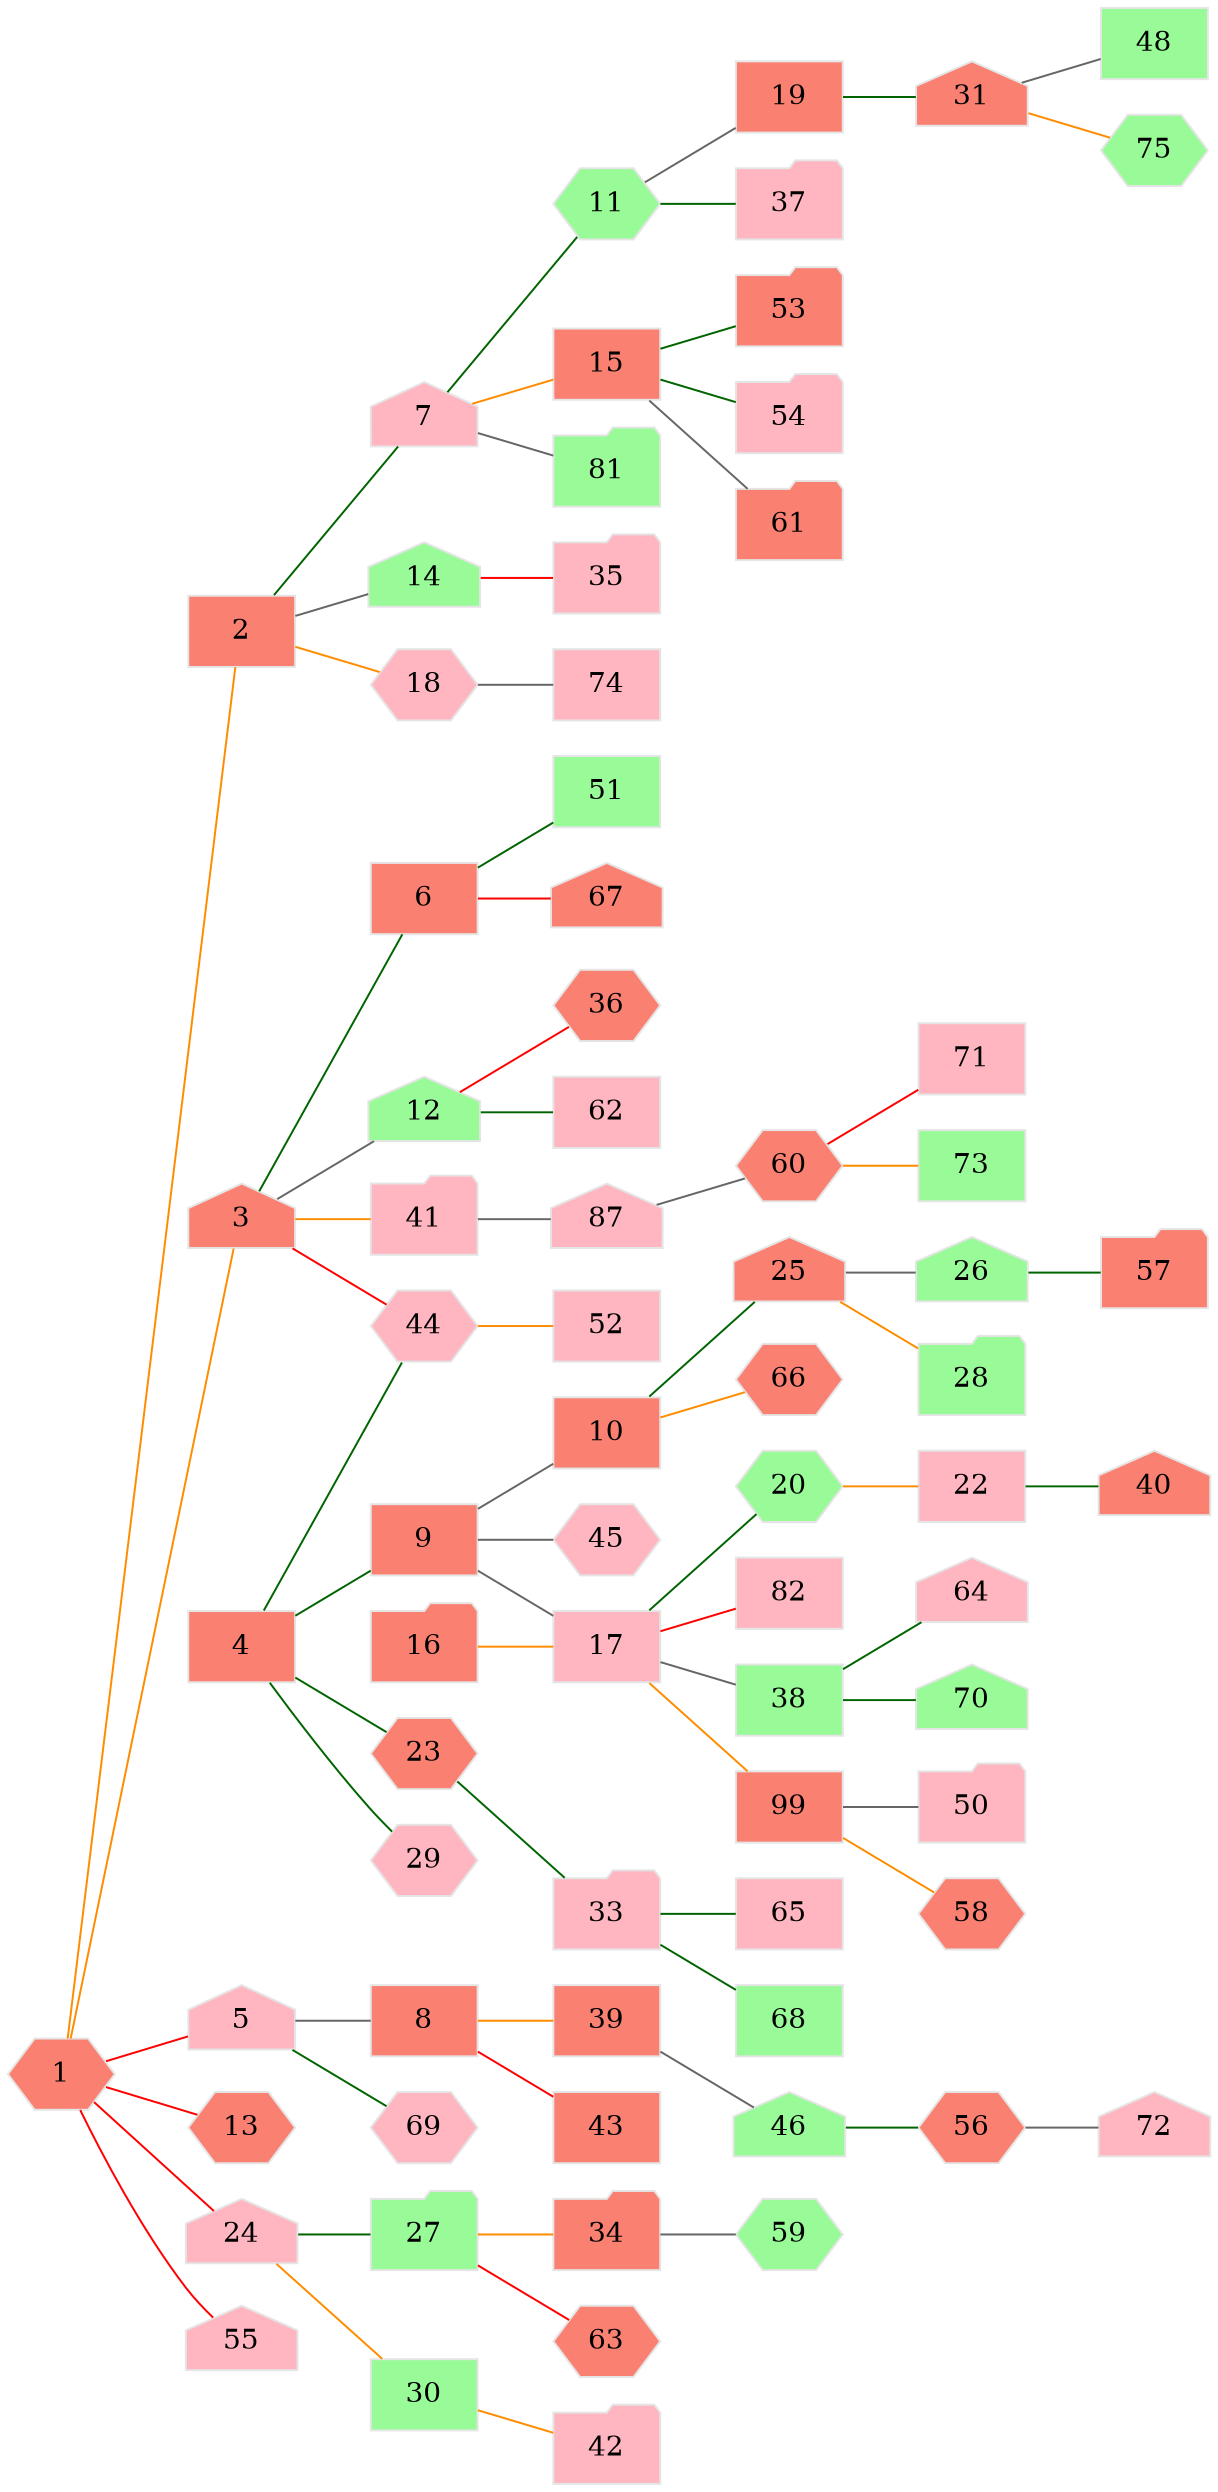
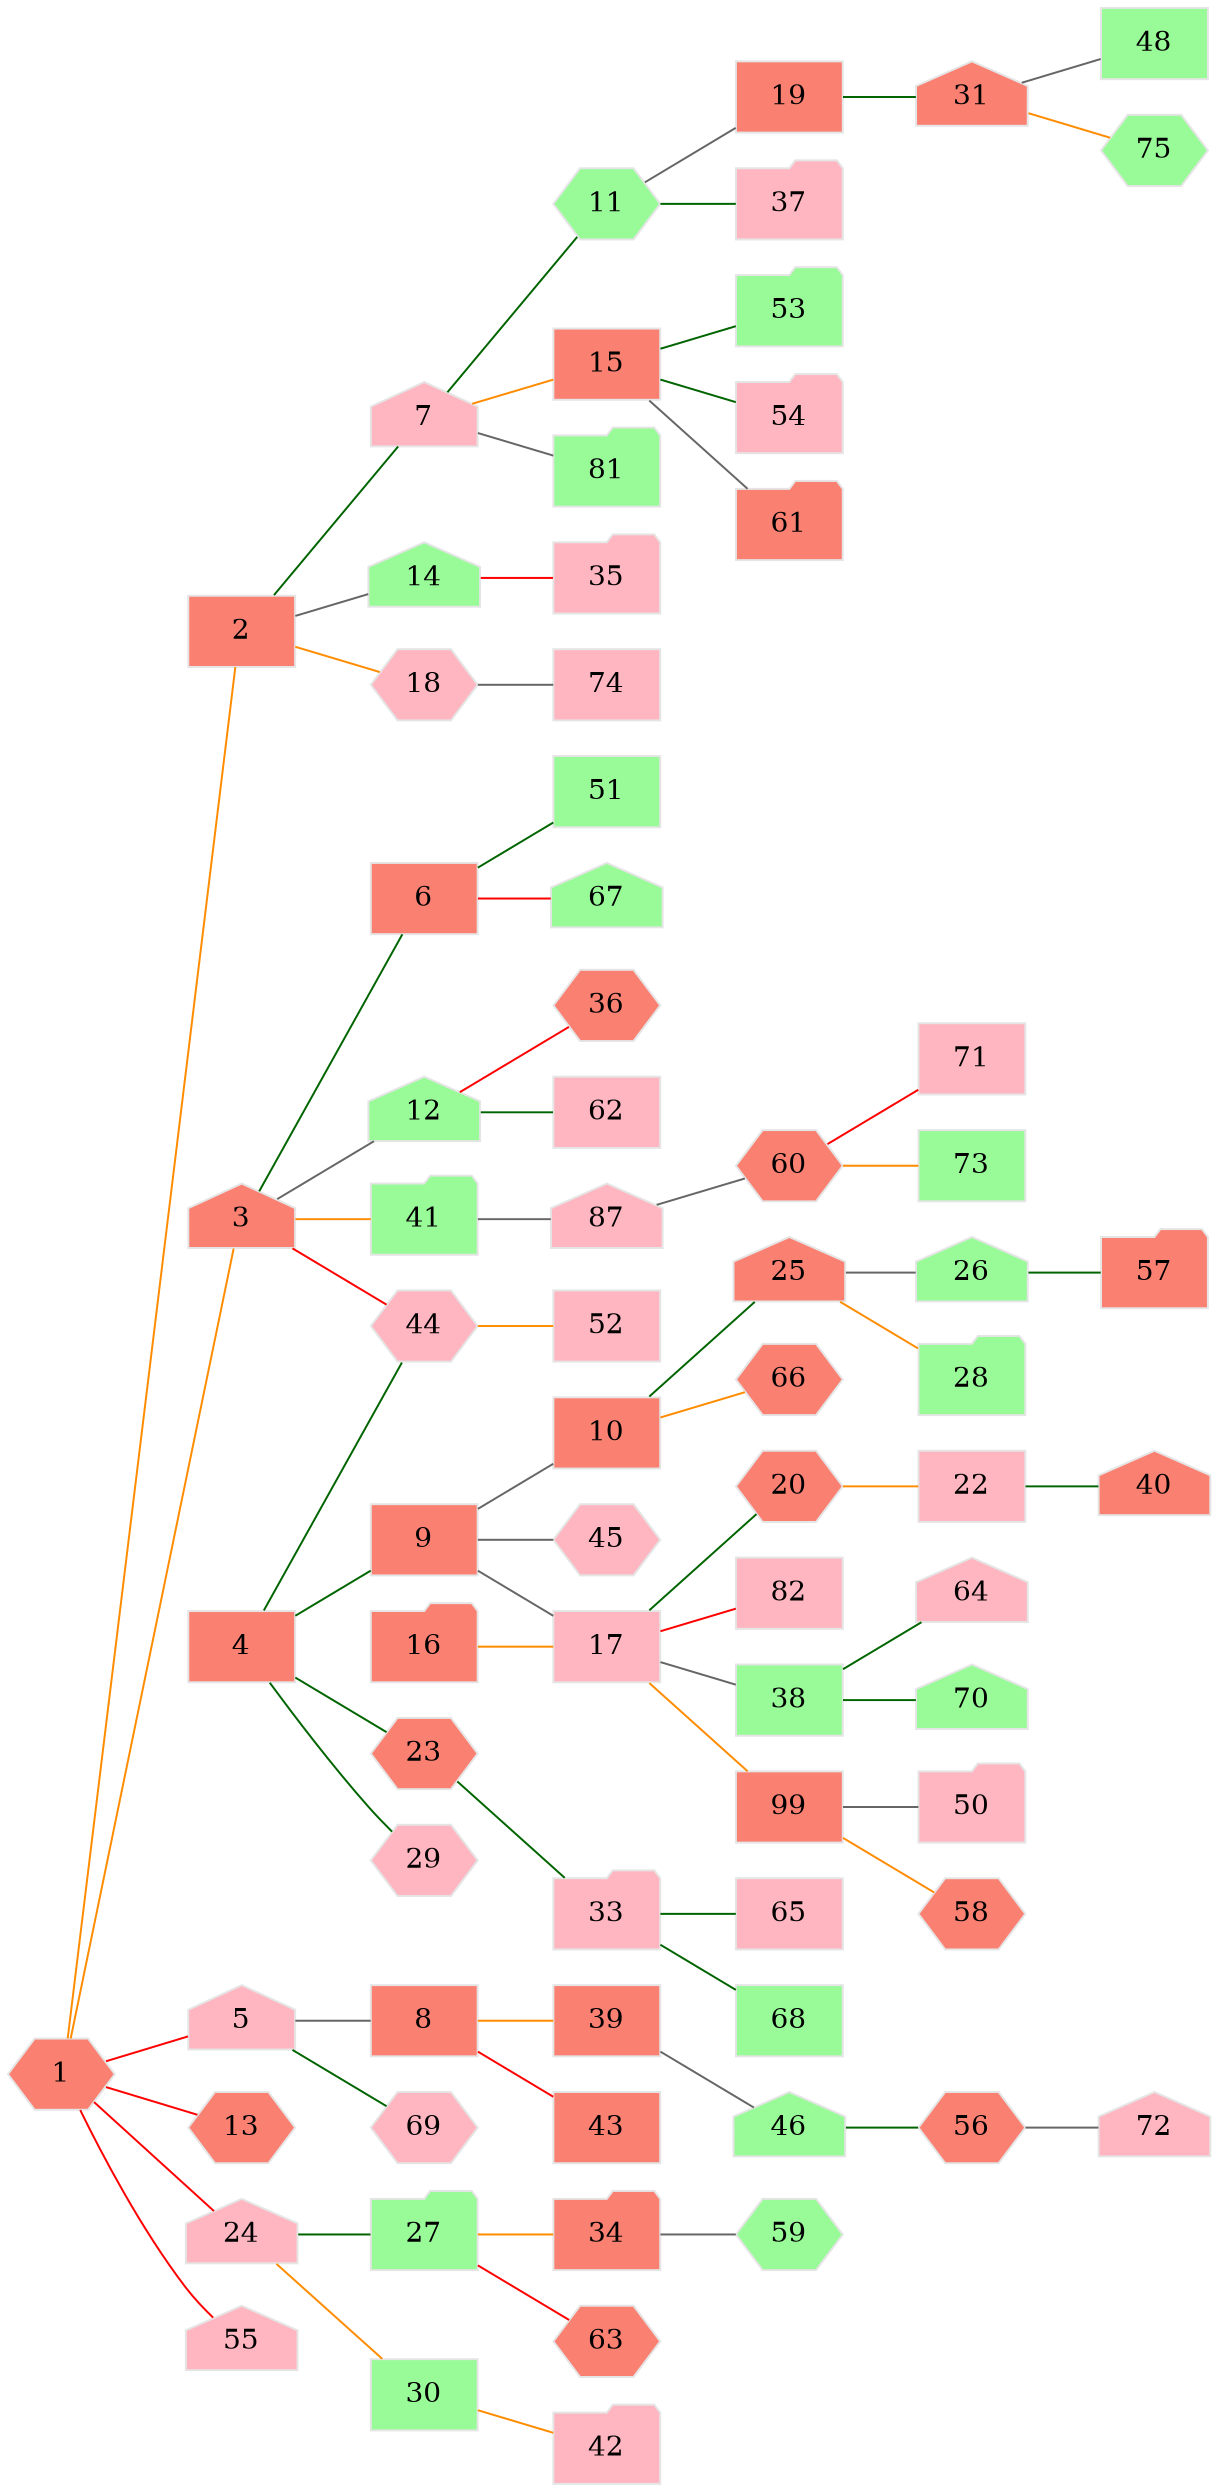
node "53": fillcolor salmon -> palegreen
node "67": fillcolor salmon -> palegreen
node "41": fillcolor lightpink -> palegreen
node "20": fillcolor palegreen -> salmon
